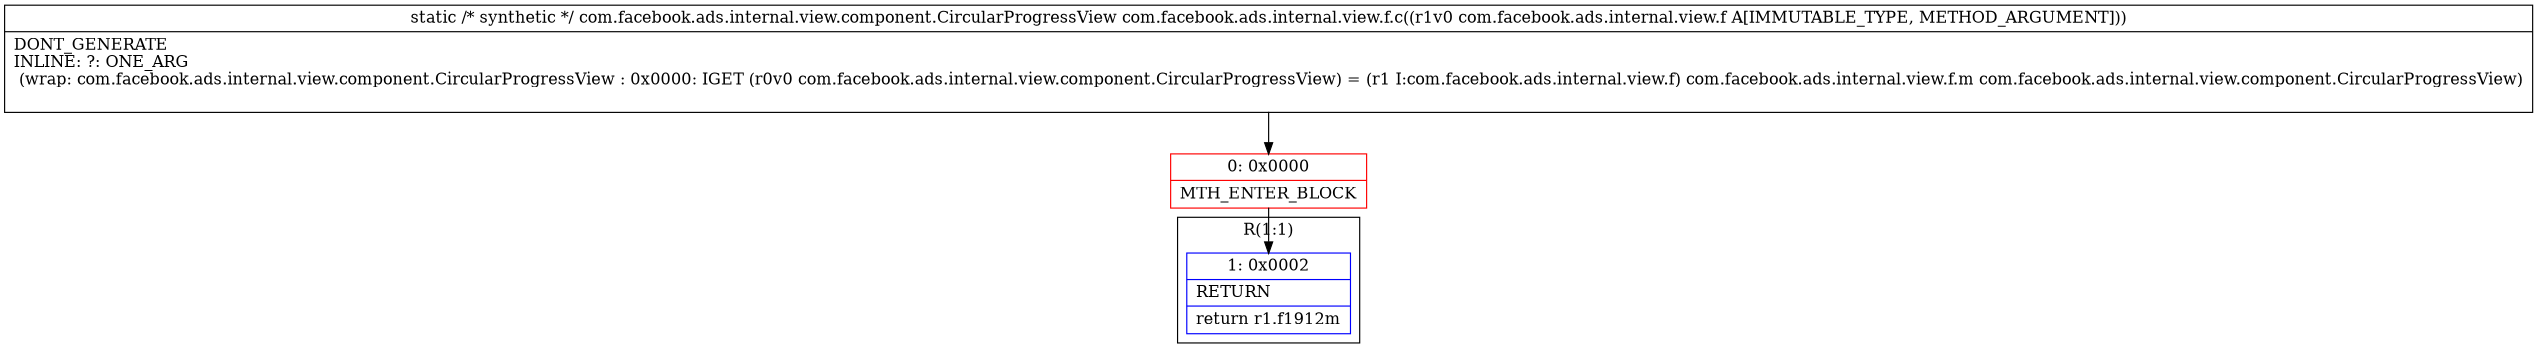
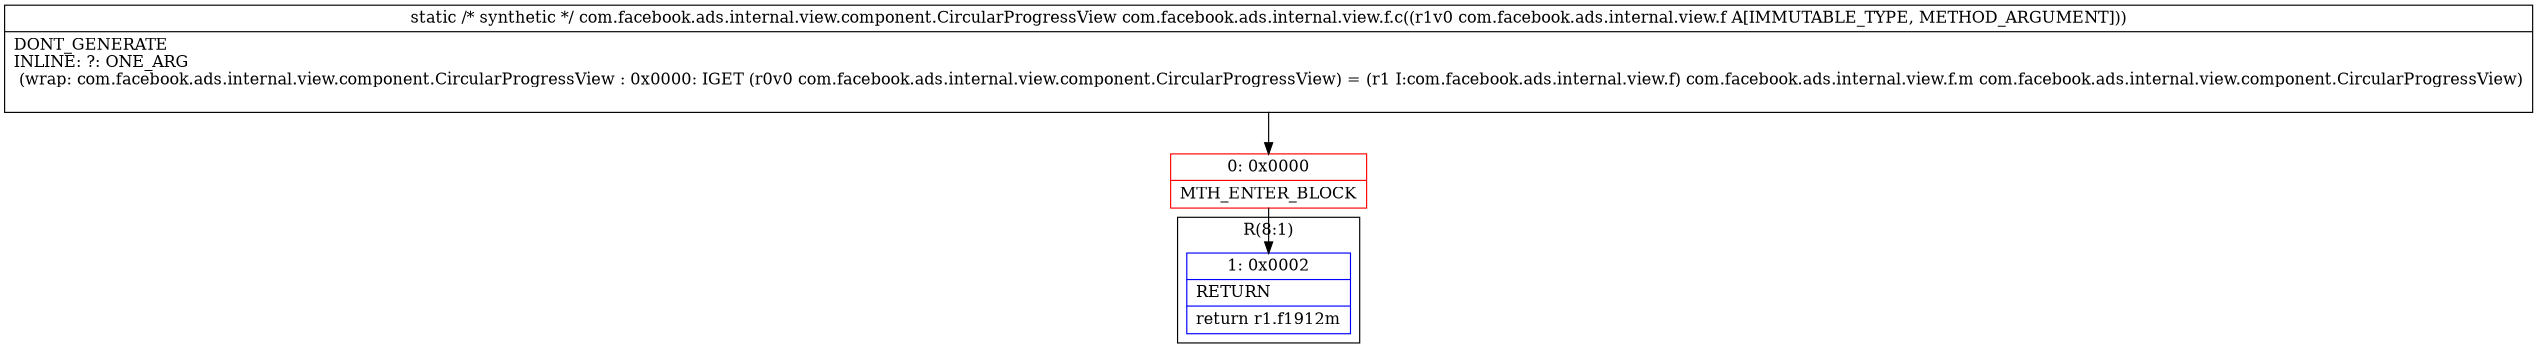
cluster "R(1:1)": label "R(1:1)" -> "R(8:1)"
